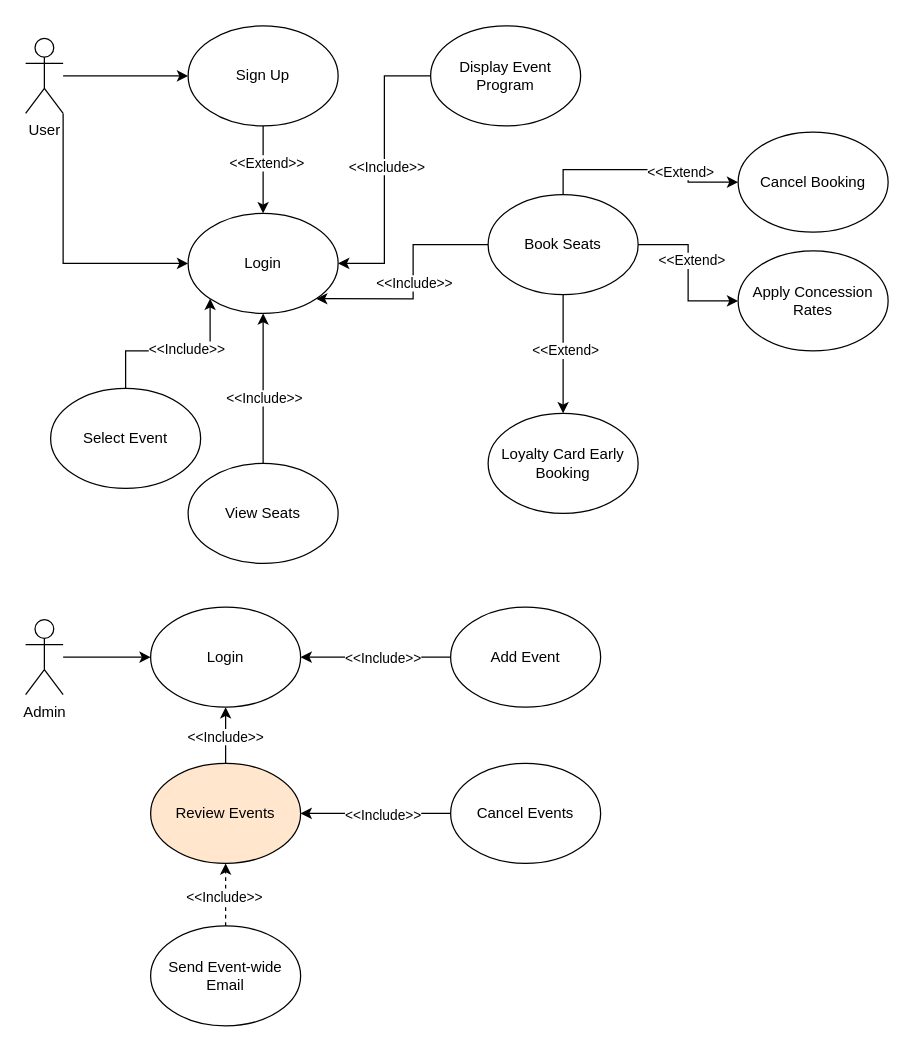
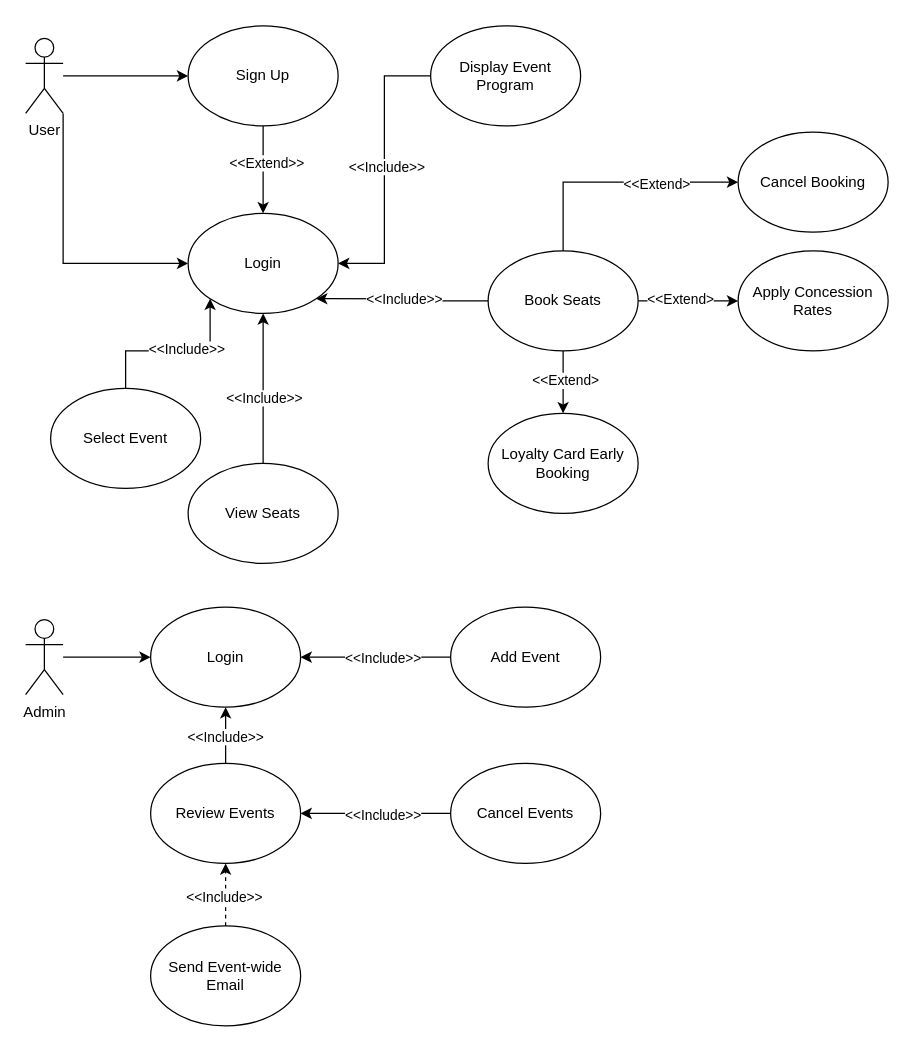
node "Book Seats": moved (563, 244) -> (563, 301)
node "Review Events": fillcolor #ffe6cc -> #ffffff
